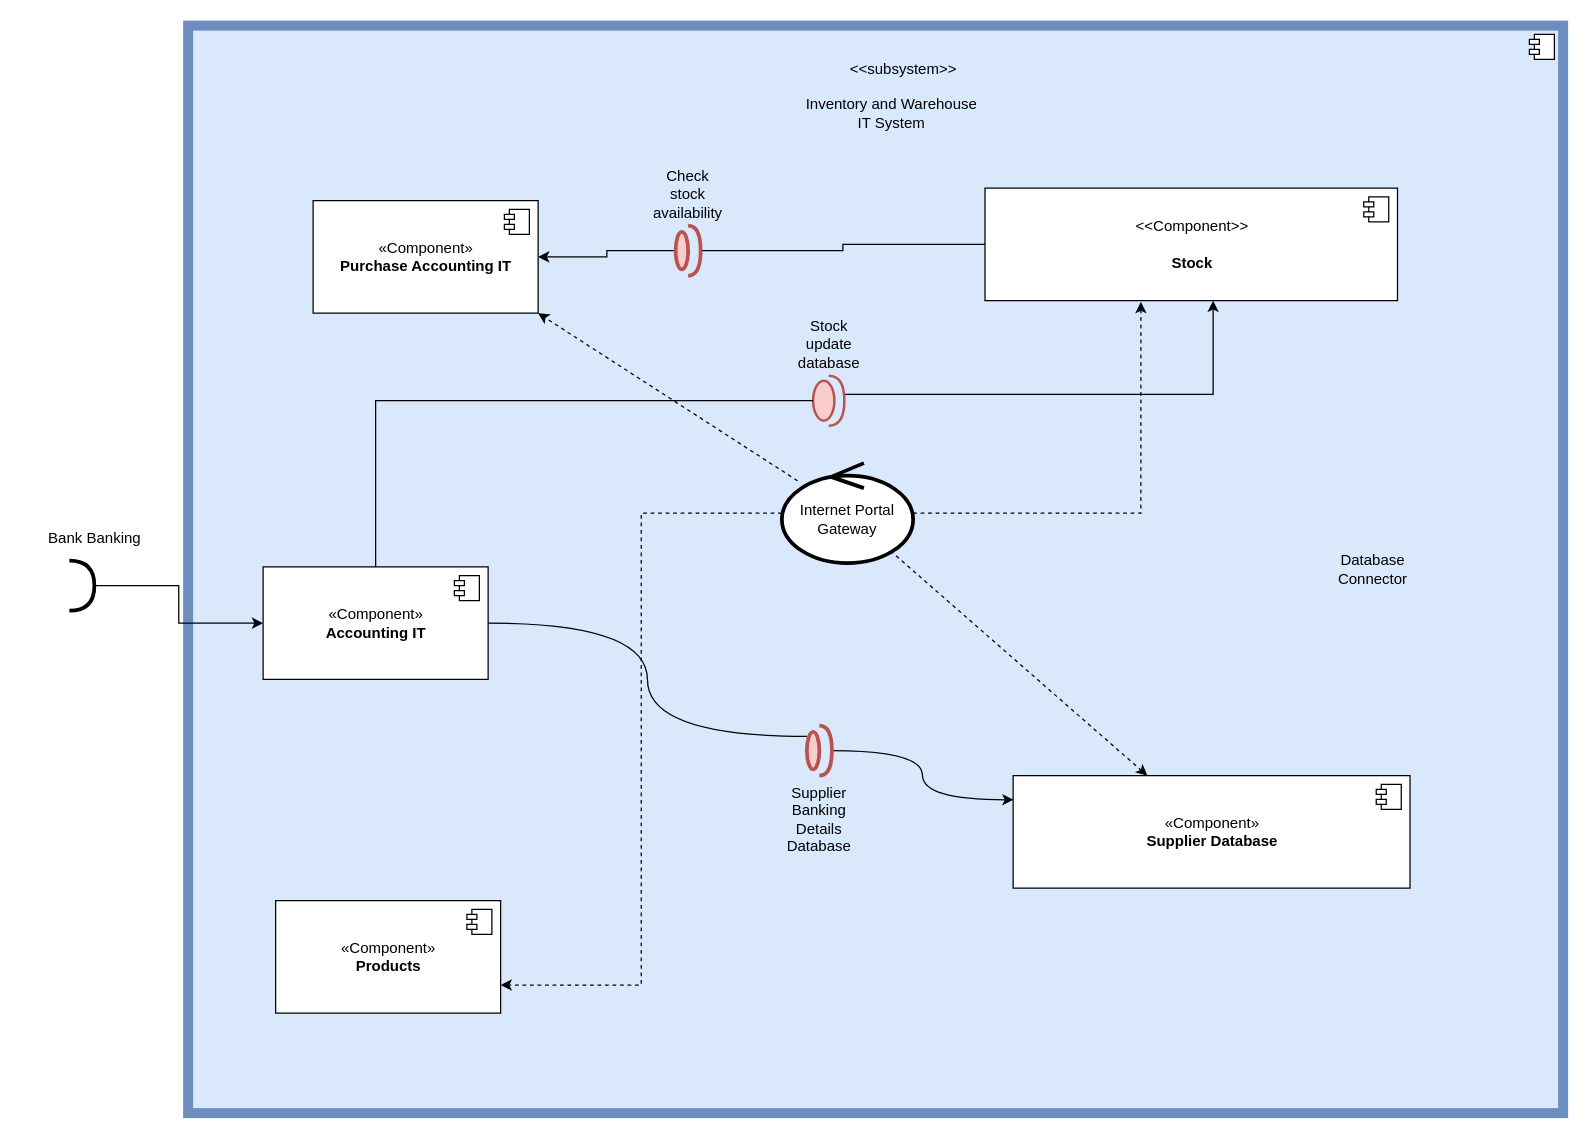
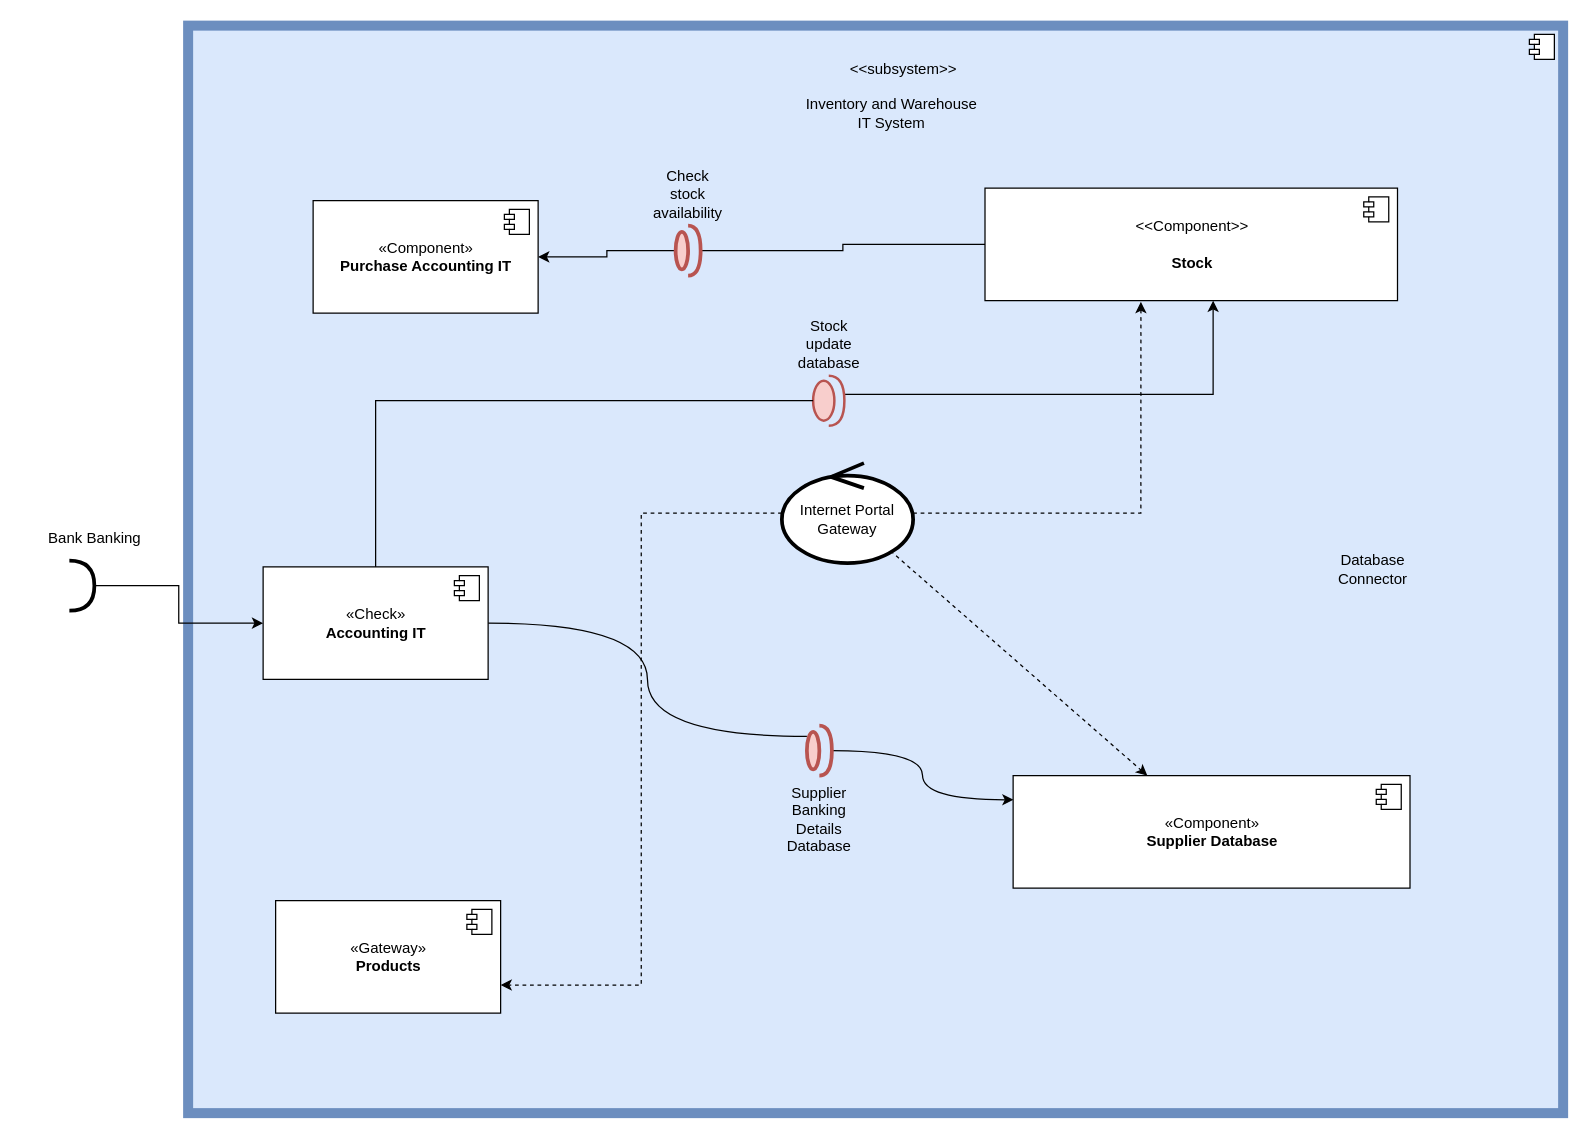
edge "Internet Portal Gateway" -> "«Component» Purchase Accounting IT": removed
node "«Component» Accounting IT": label "«Component» Accounting IT" -> "«Check» Accounting IT"
node "«Component» Products": label "«Component» Products" -> "«Gateway» Products"
